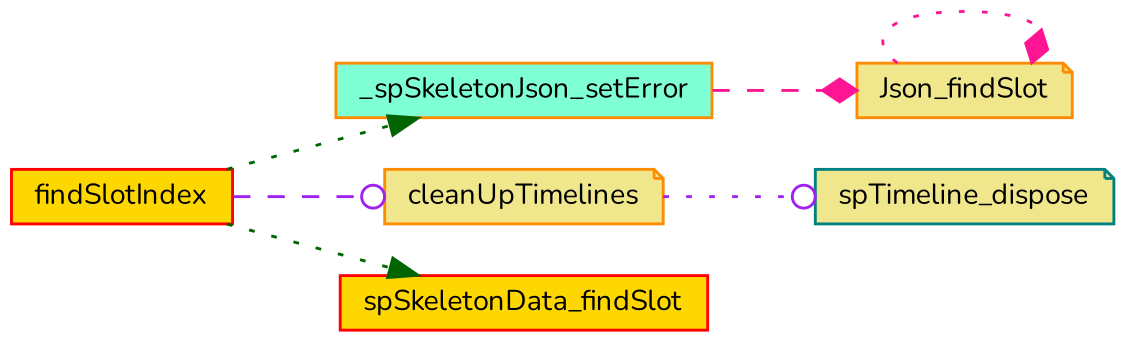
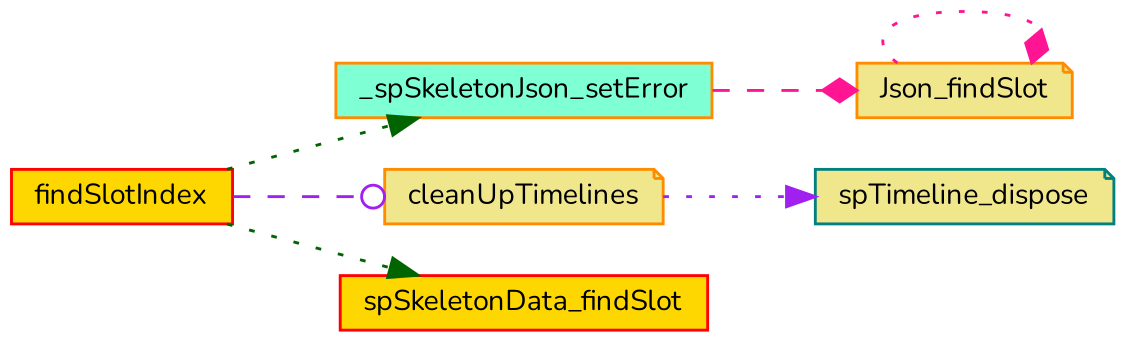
edge "cleanUpTimelines" -> "spTimeline_dispose": arrowhead odot -> normal
